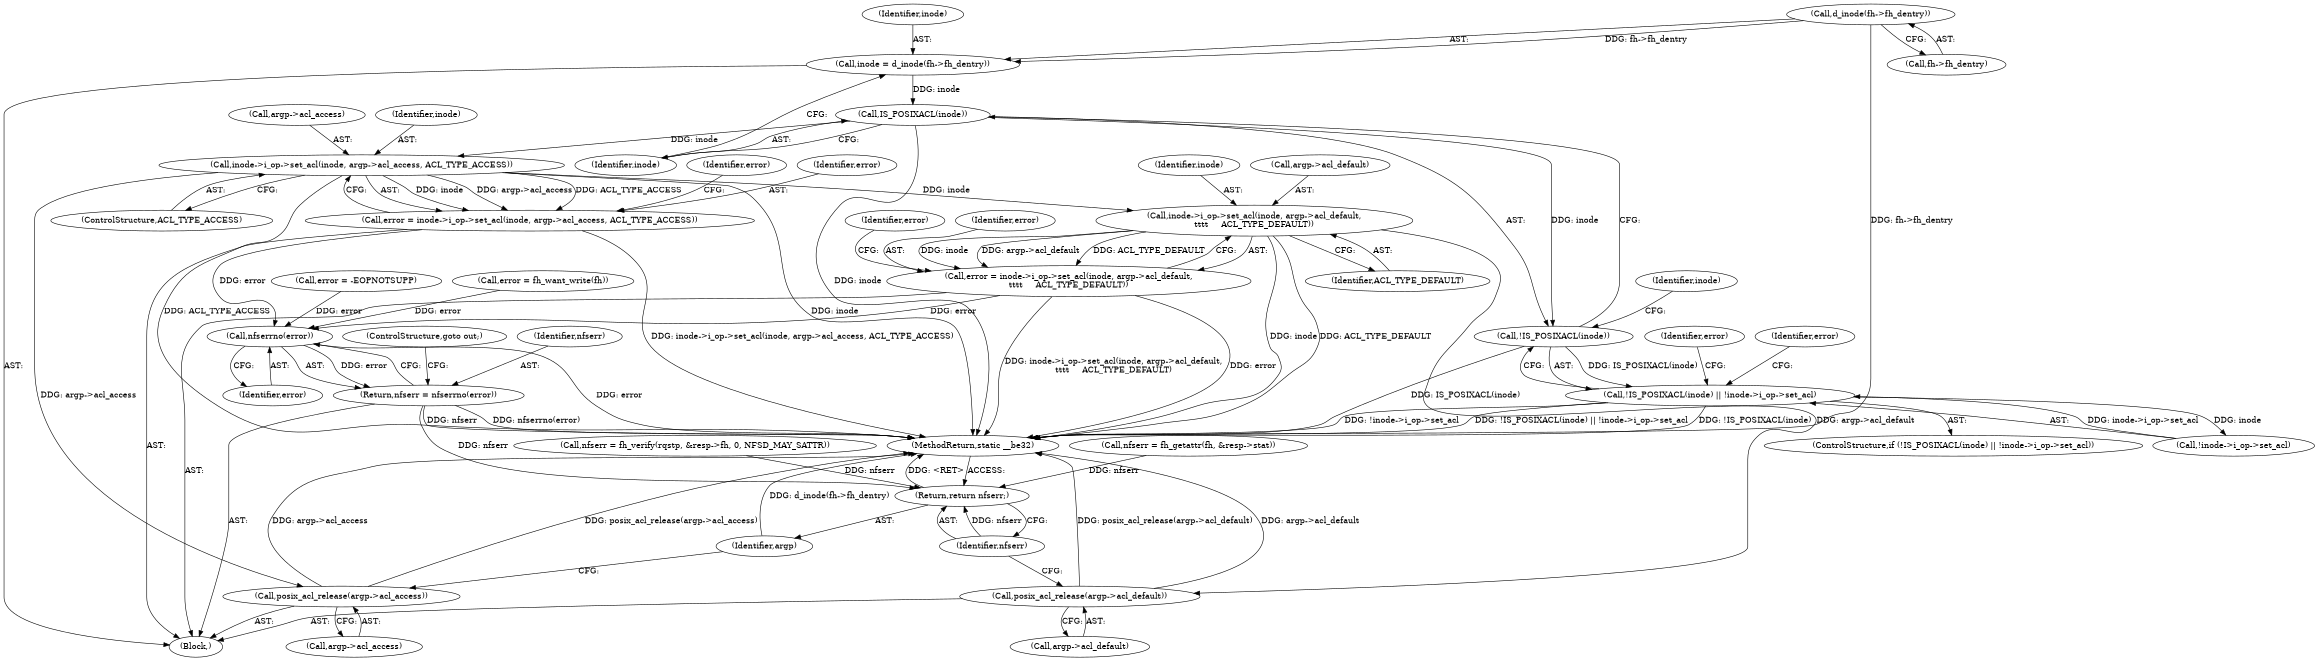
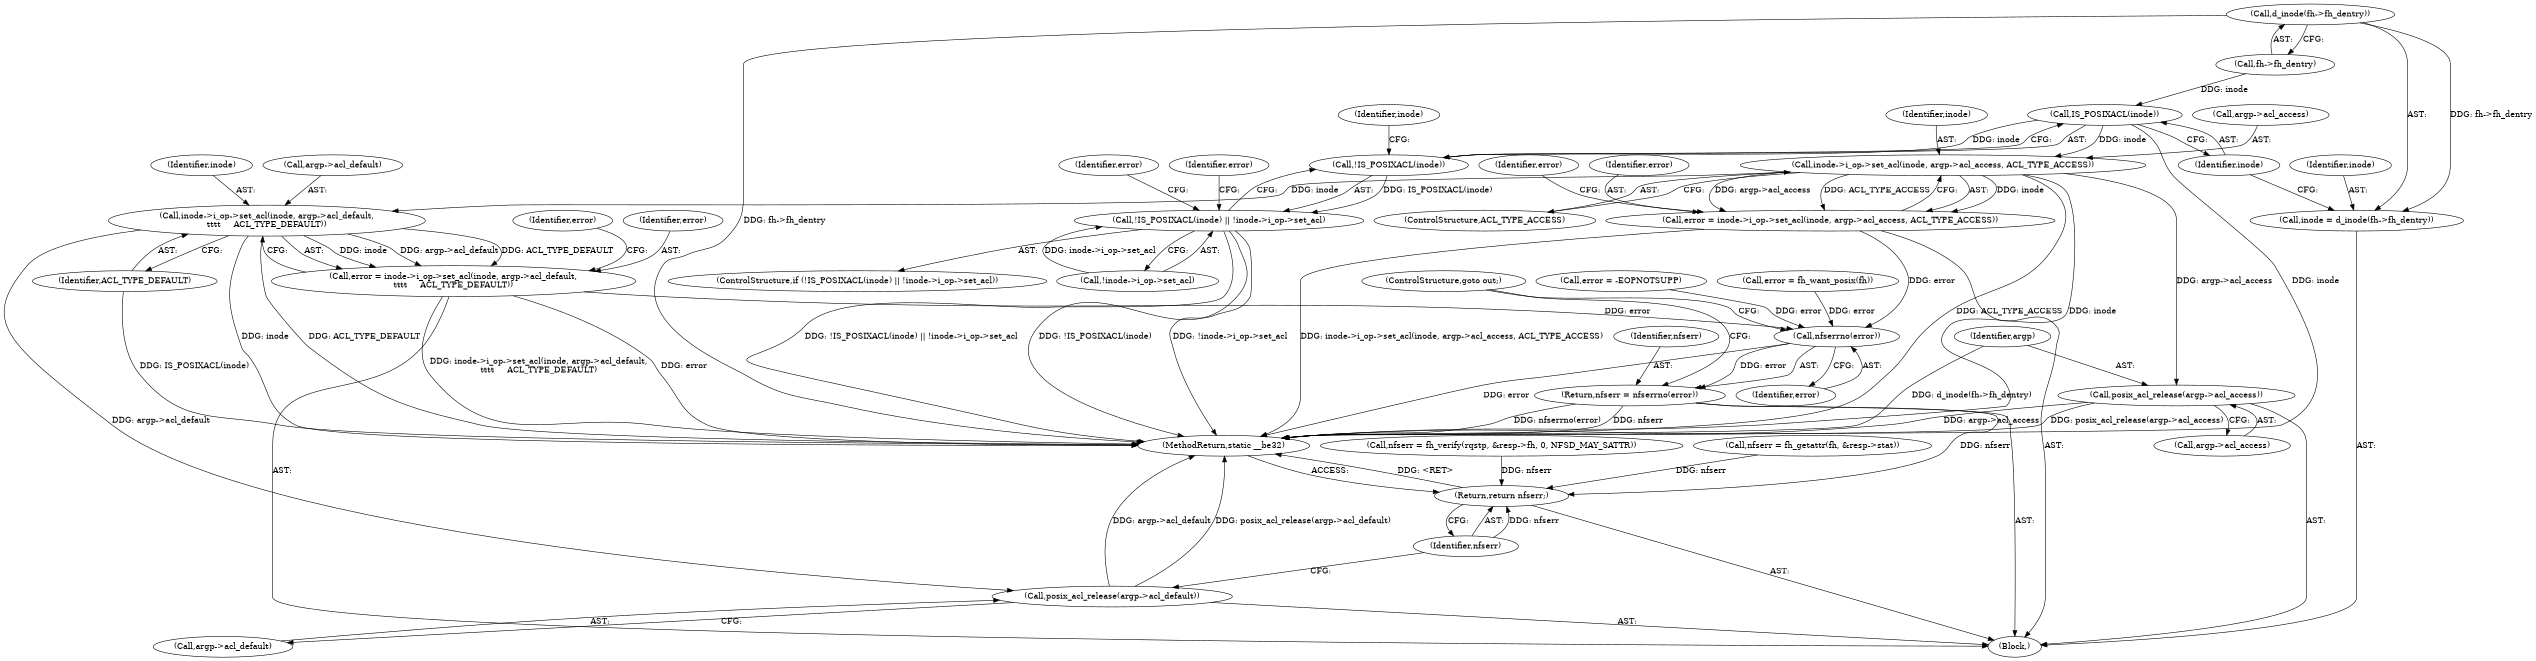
edge "(Call,inode = d_inode(fh->fh_dentry))" -> "(Call,IS_POSIXACL(inode))": now "(Call,fh->fh_dentry)" -> "(Call,IS_POSIXACL(inode))"
node "(Call,error = fh_want_write(fh))": label "(Call,error = fh_want_write(fh))" -> "(Call,error = fh_want_posix(fh))"
edge "(Return,nfserr = nfserrno(error))" -> "(Call,nfserrno(error))": now "(ControlStructure,goto out;)" -> "(Call,nfserrno(error))"
edge "(Call,!IS_POSIXACL(inode) || !inode->i_op->set_acl)" -> "(Call,!inode->i_op->set_acl)": label "DDG: inode" -> "CFG: "
edge "(Call,!IS_POSIXACL(inode))" -> "(MethodReturn,static __be32)": now "(Identifier,ACL_TYPE_DEFAULT)" -> "(MethodReturn,static __be32)"
edge "(Return,return nfserr;)" -> "(Identifier,argp)": now "(Return,return nfserr;)" -> "(Block,)"
edge "(Identifier,argp)" -> "(Call,posix_acl_release(argp->acl_access))": label "CFG: " -> "AST: "
